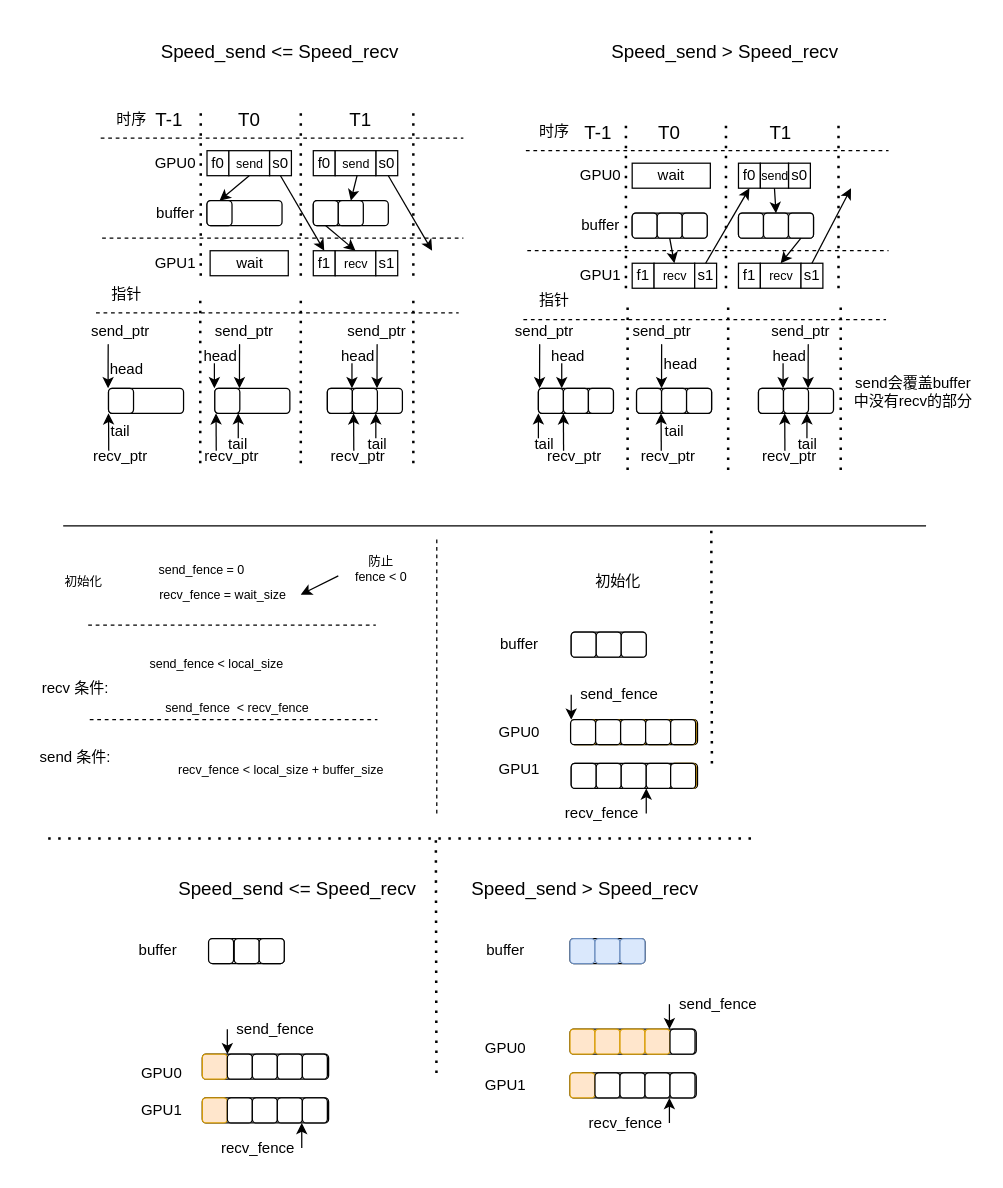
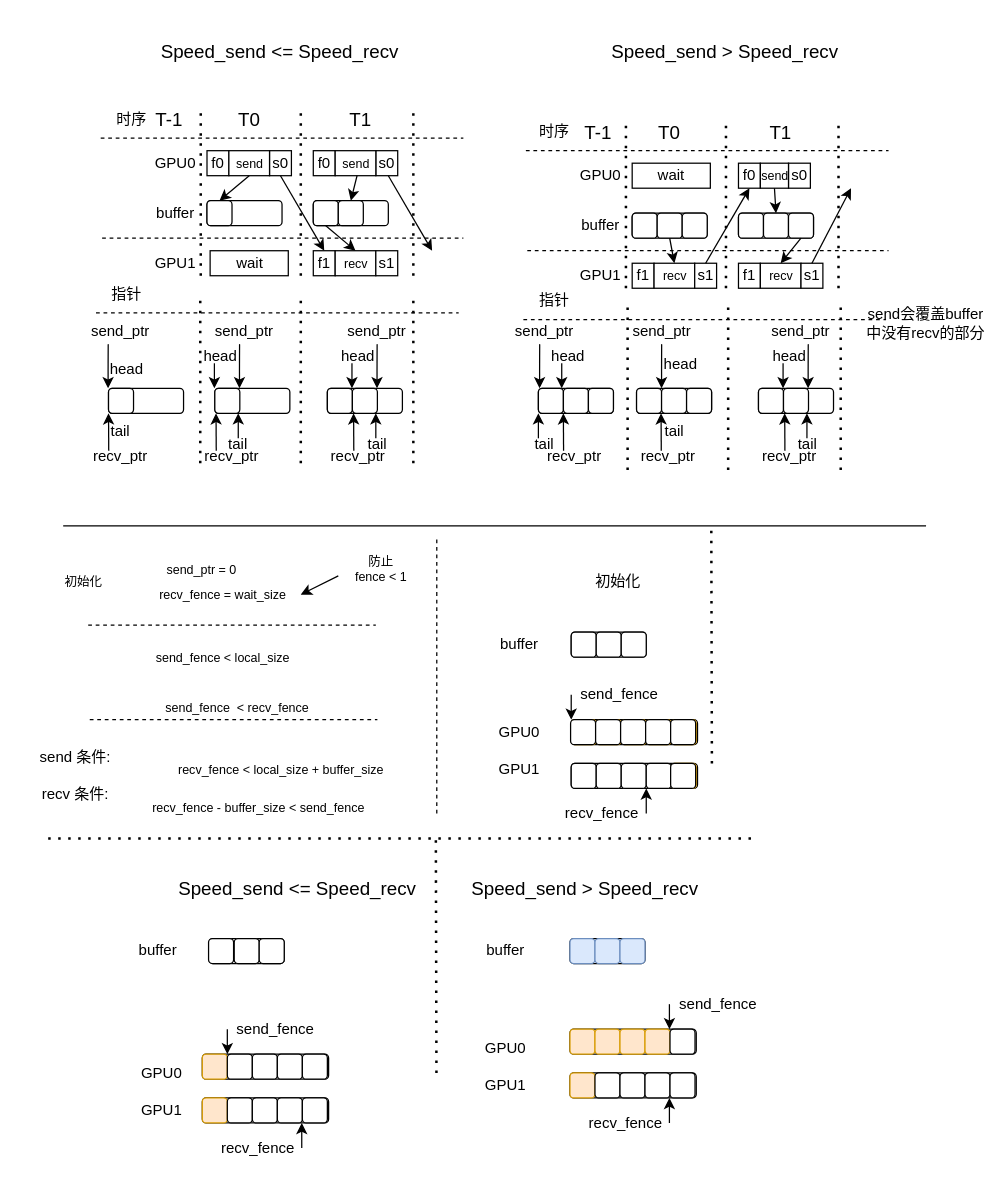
node "send会覆盖buffer中没有recv的部分": moved (913, 391) -> (926, 323)
node "send_fence = 0": label "send_fence = 0" -> "send_ptr = 0"
node "防止 fence < 0": label "防止 fence < 0" -> "防止 fence < 1"
node "send_fence < local_size": moved (217, 663) -> (223, 657)
node "recv 条件:": moved (76, 688) -> (76, 794)
node "recv_fence - buffer_size < send_fence": added
